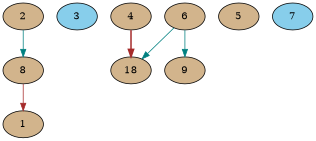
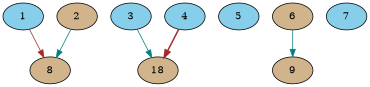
node "4": fillcolor tan -> skyblue
node "5": fillcolor tan -> skyblue
edge "6" -> "18": now "3" -> "18"
edge "8" -> "1": reversed
node "1": fillcolor tan -> skyblue
